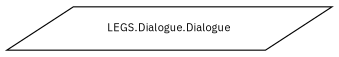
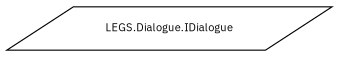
node "LEGS.Dialogue.Dialogue": label "LEGS.Dialogue.Dialogue" -> "LEGS.Dialogue.IDialogue"
